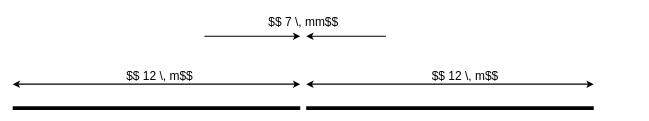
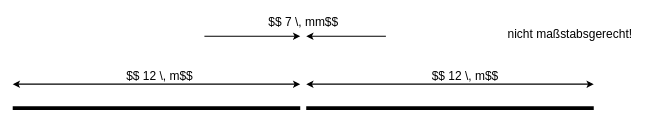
node "nicht maßstabsgerecht!": added
